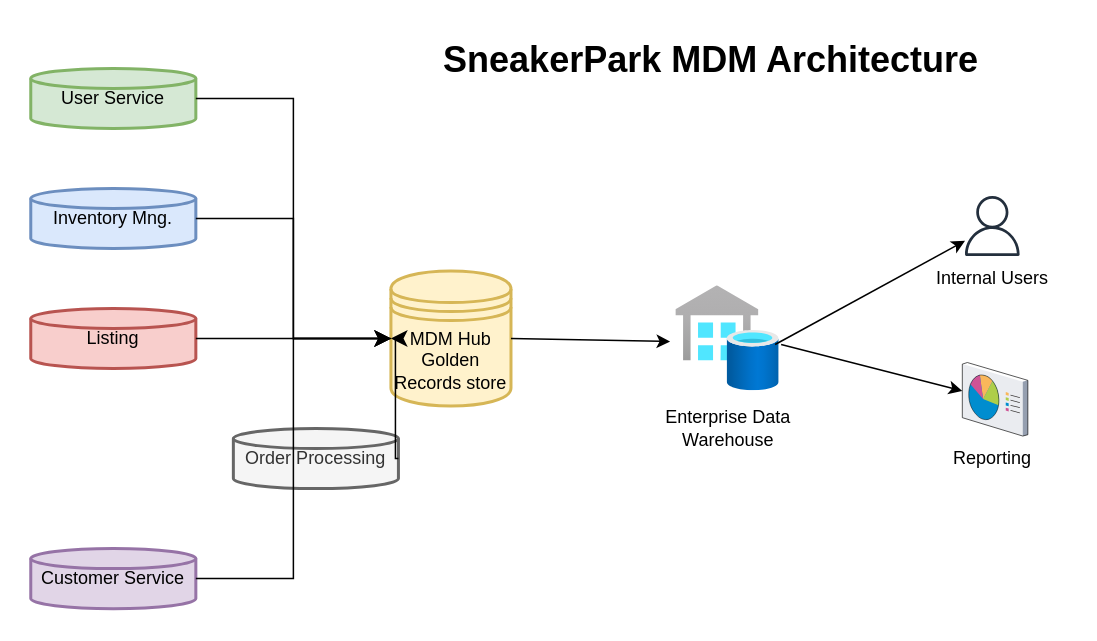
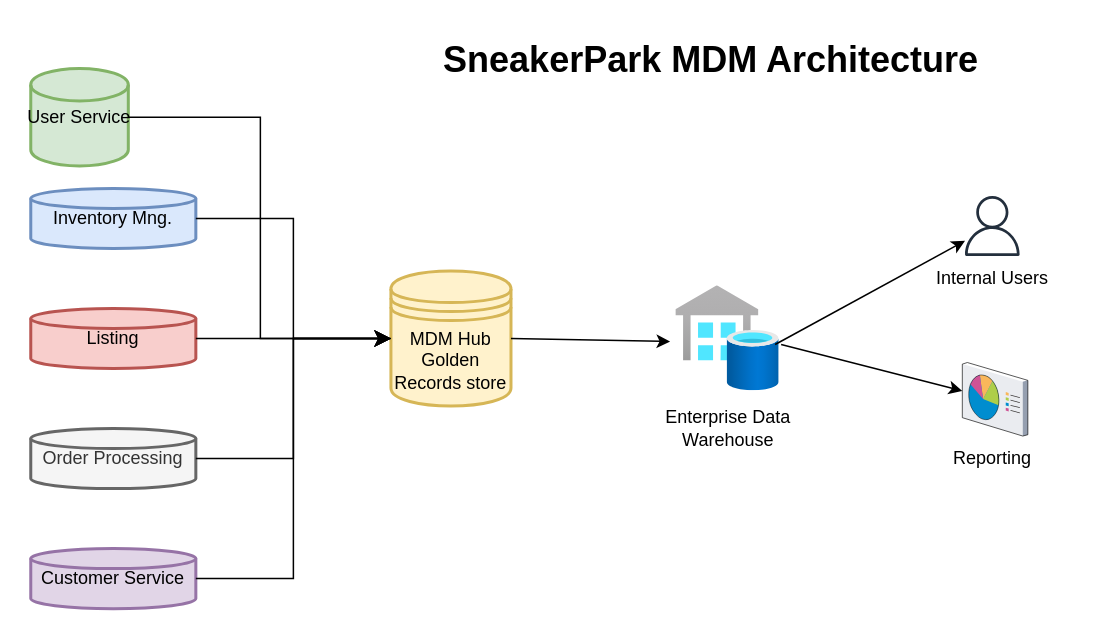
node "User Service": size 165x60 -> 98x98
node "Order Processing": moved (316, 458) -> (113, 458)
